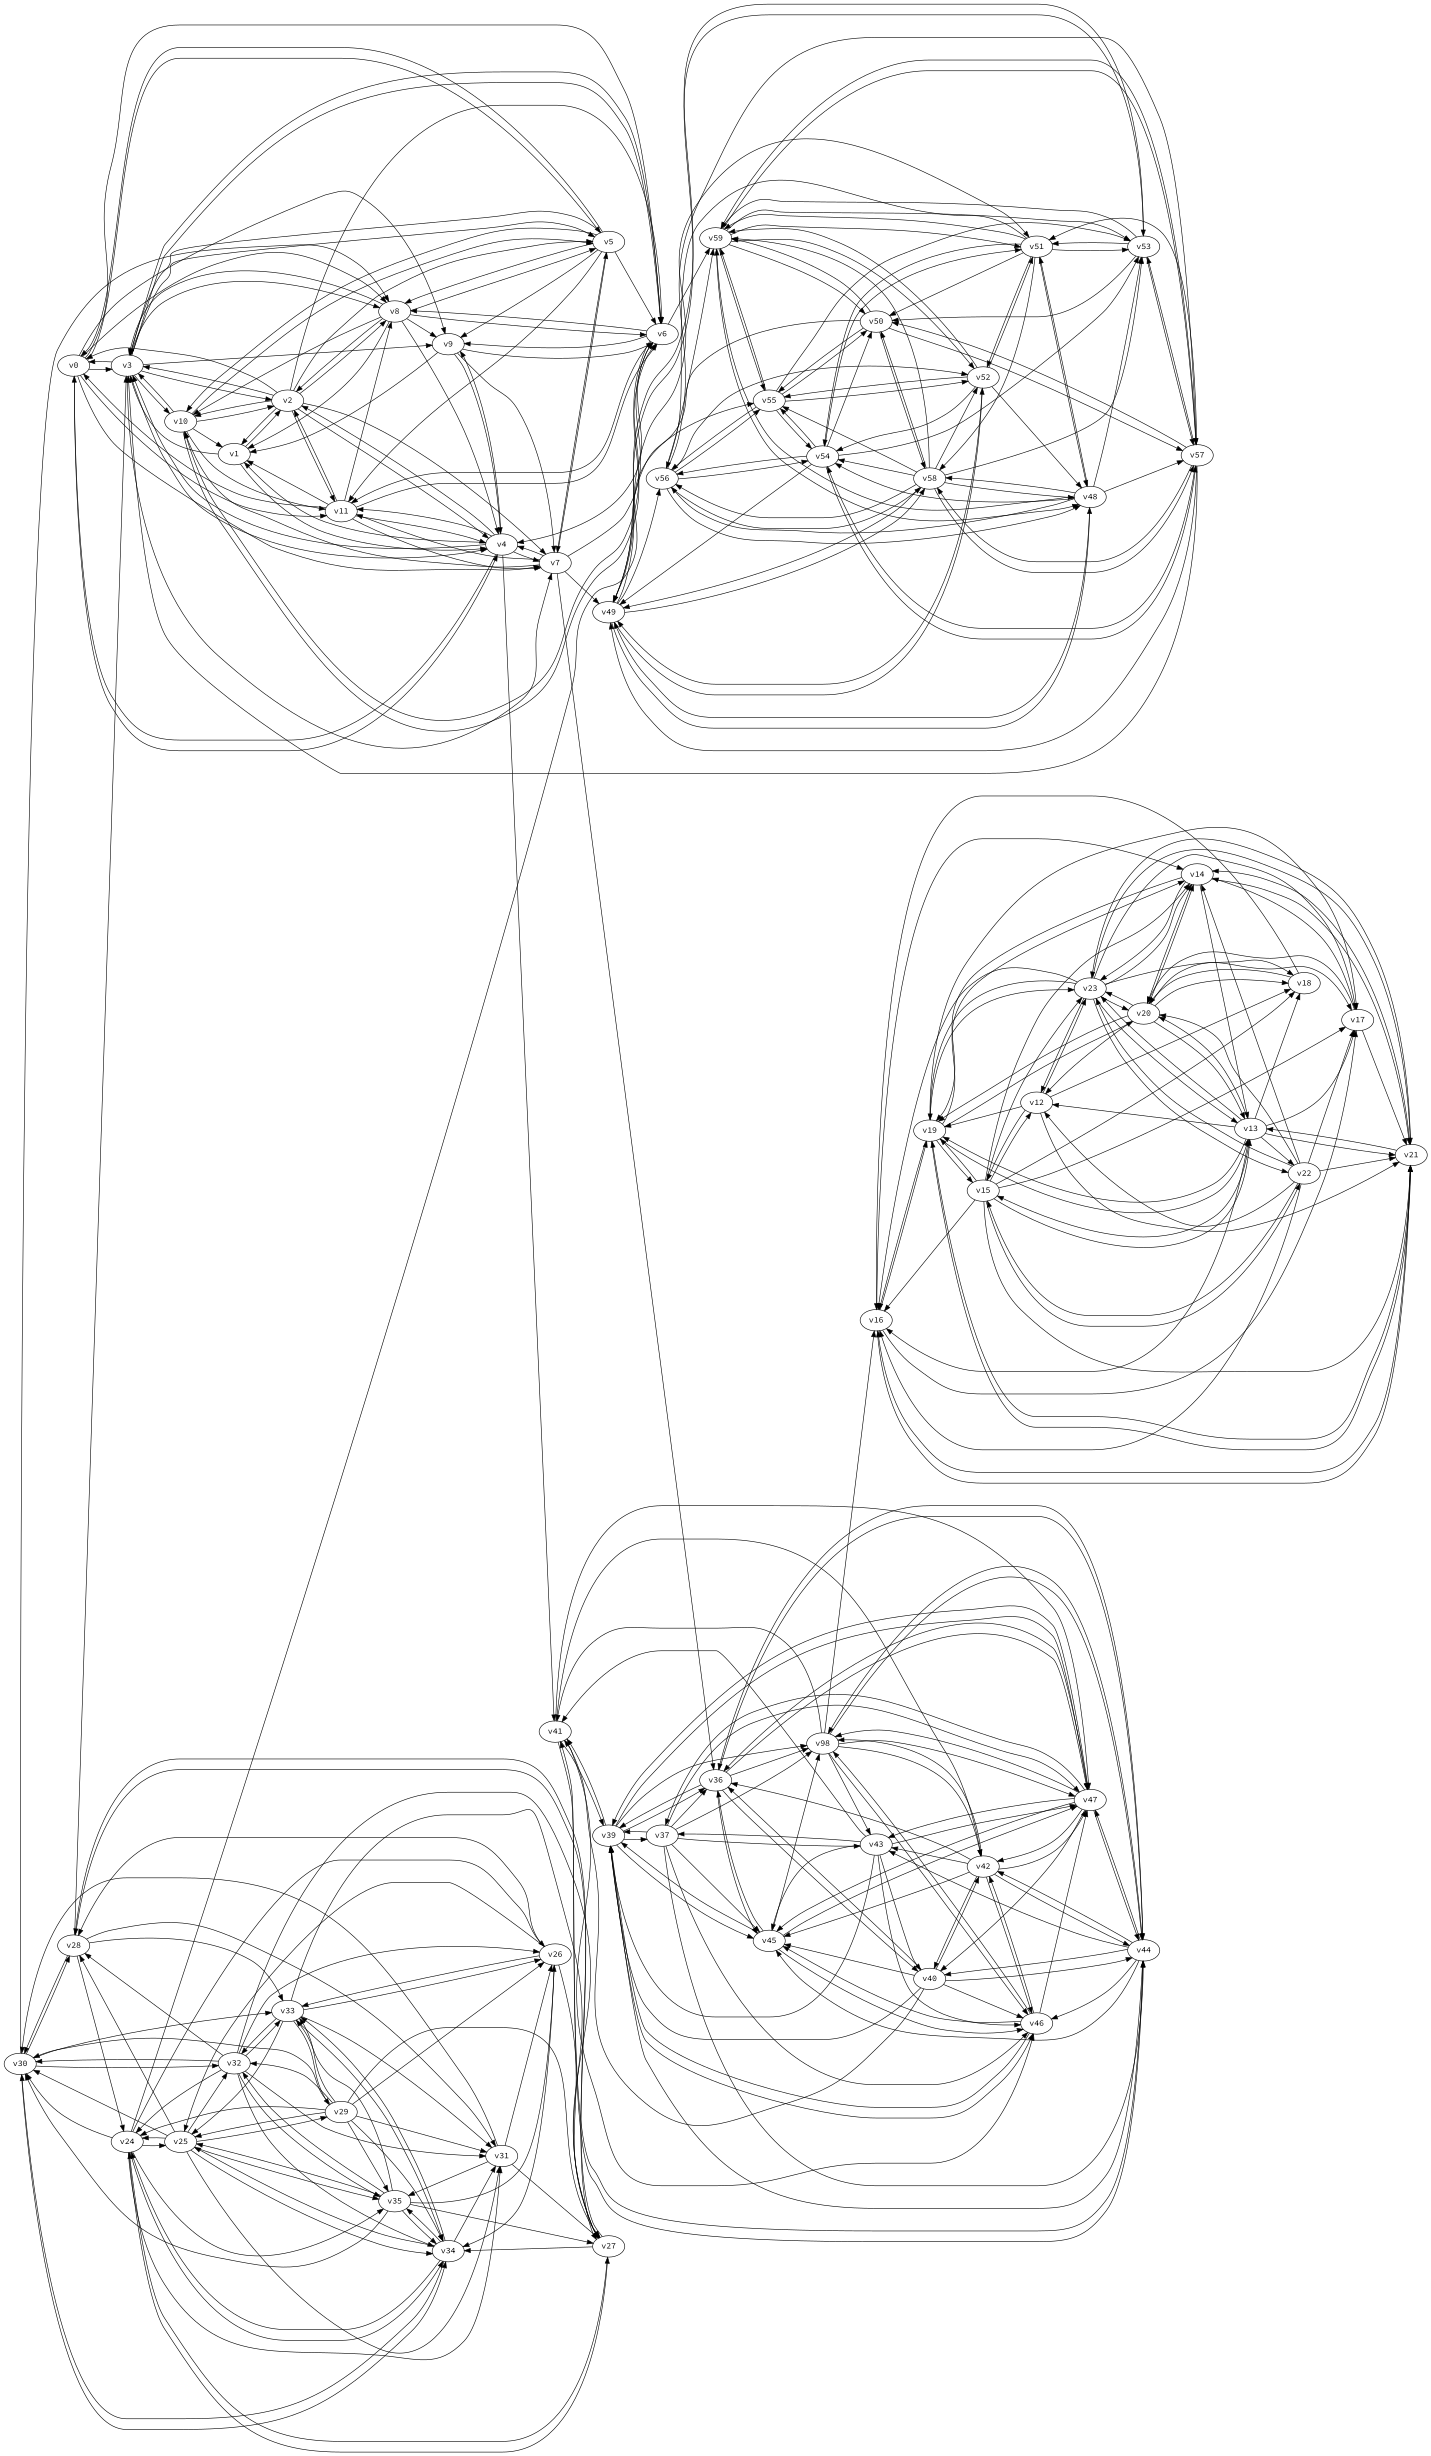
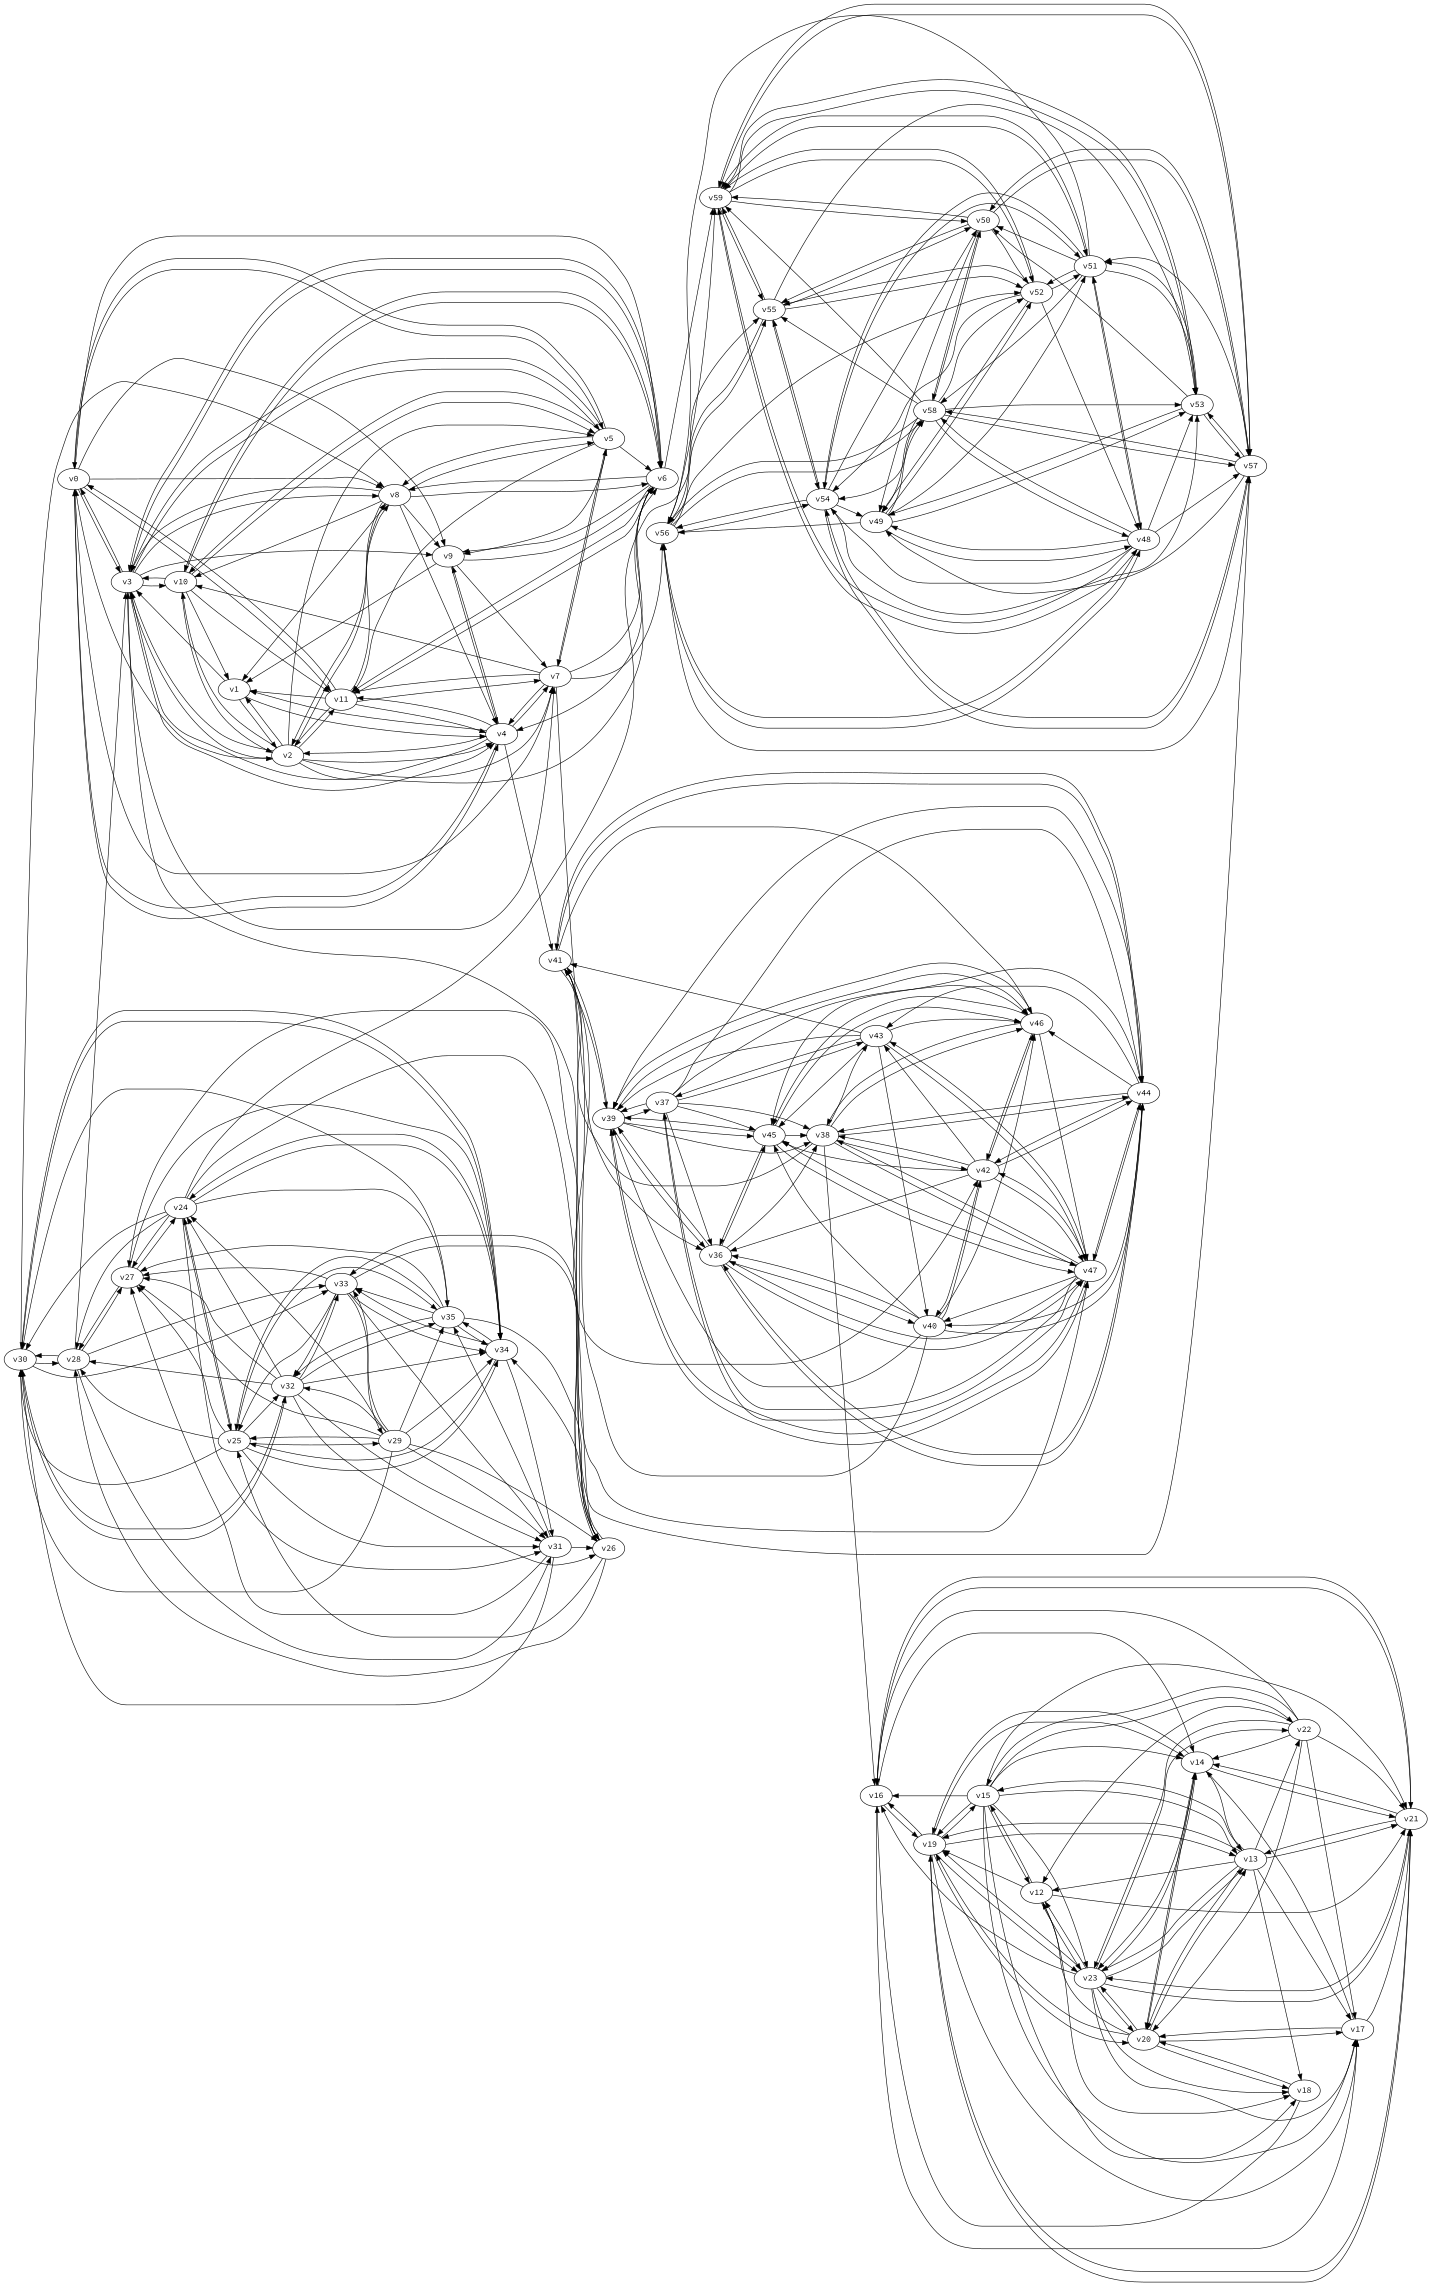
edge "v50" -> "v52": added
edge "v7" -> "v49": now "v7" -> "v56"
edge "v25" -> "v27": added
edge "v13" -> "v16": removed
node "v98": label "v98" -> "v38"
edge "v28" -> "v24": reversed
